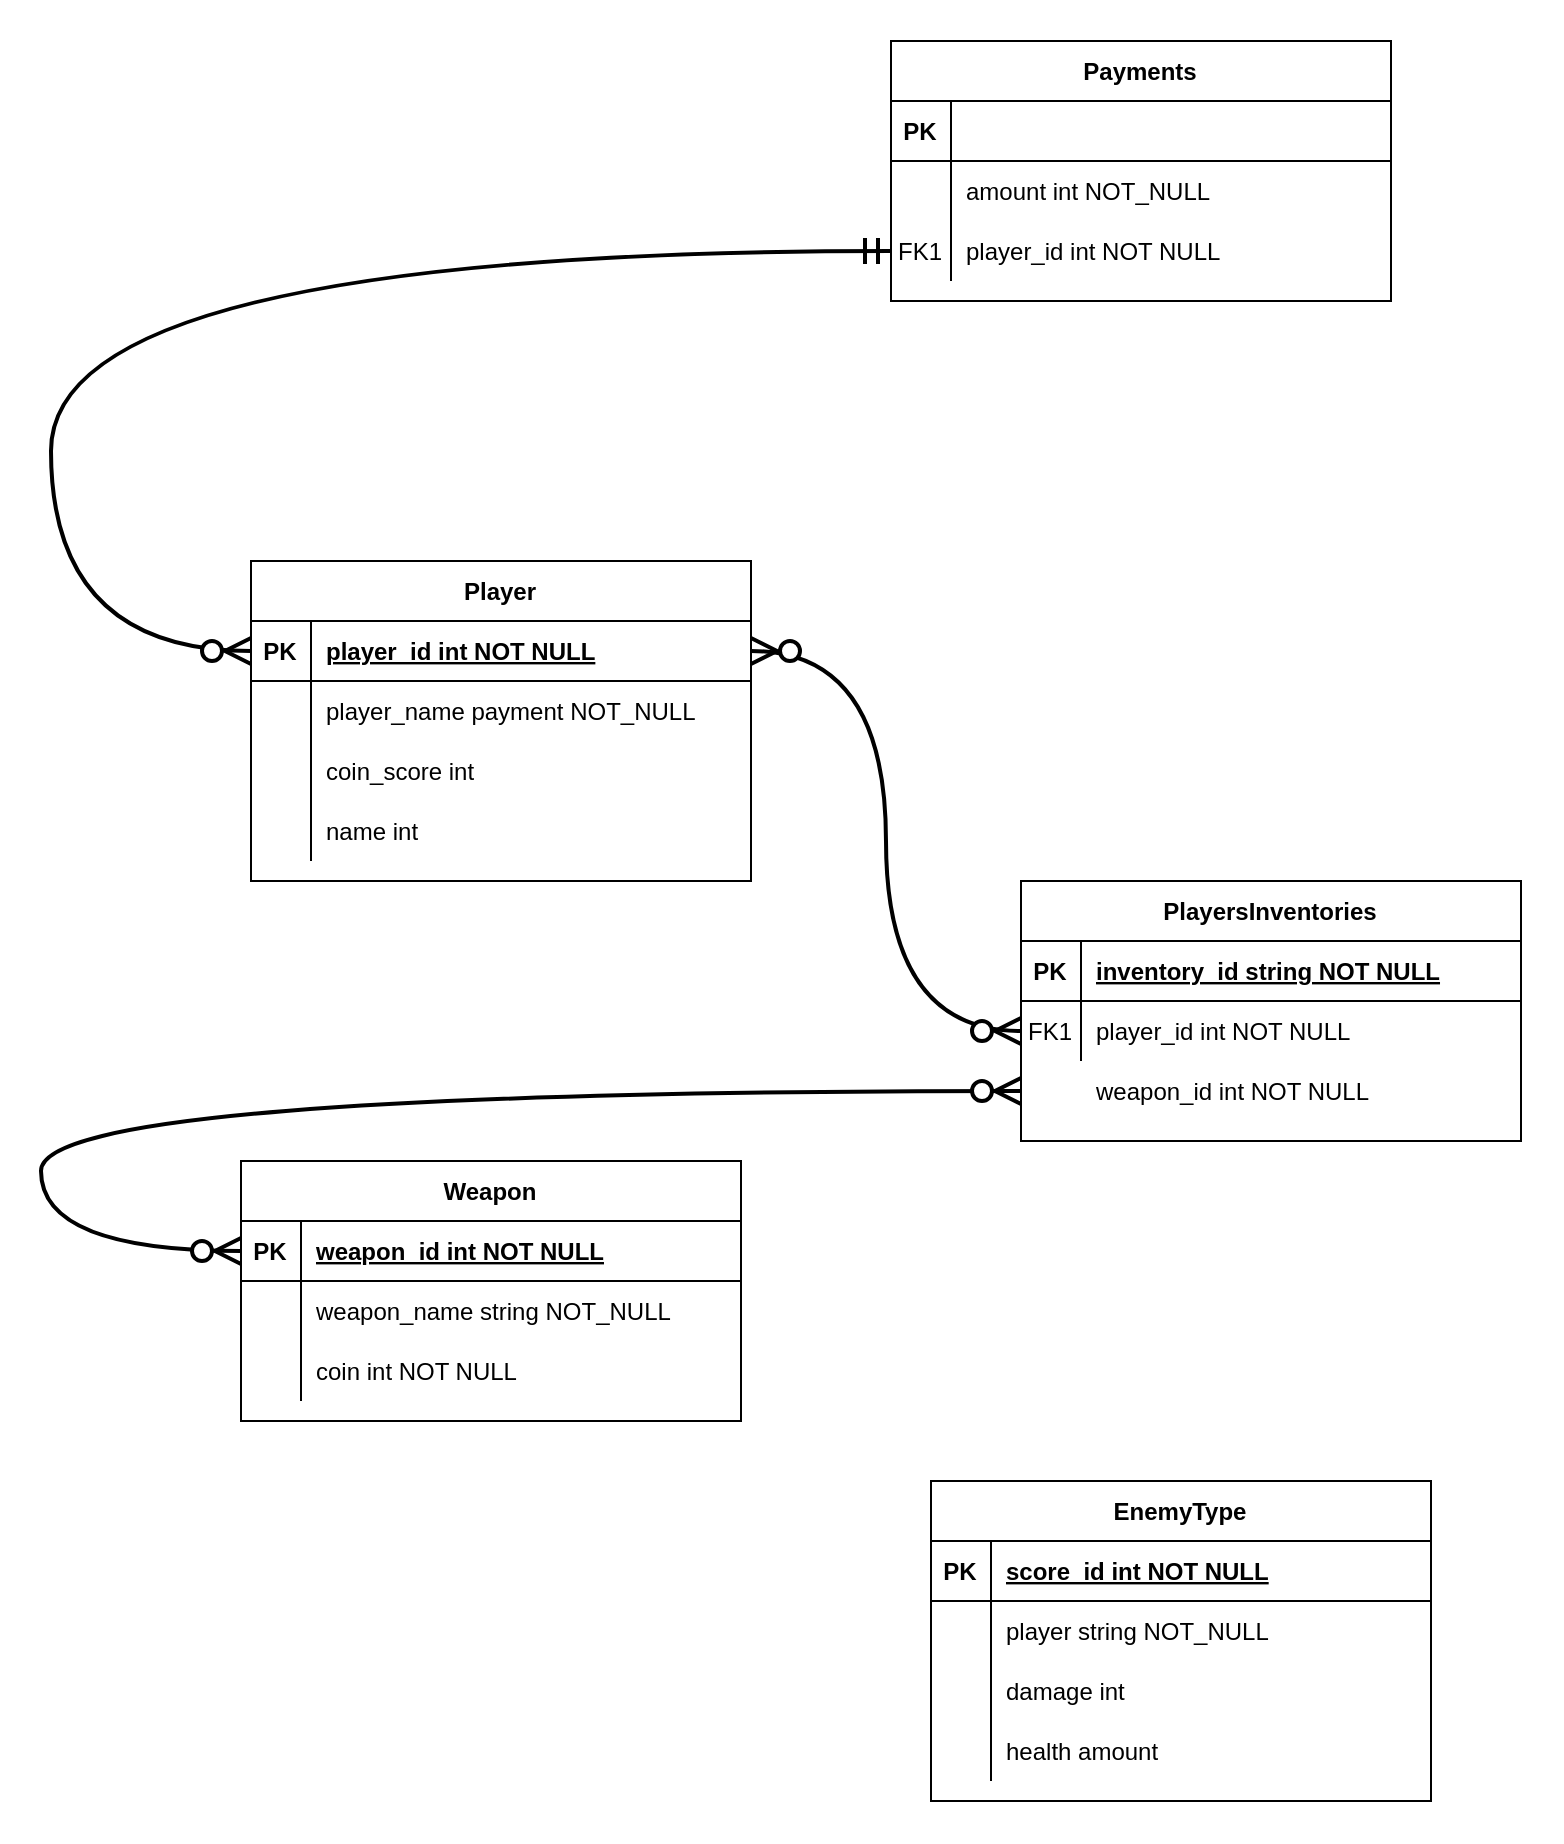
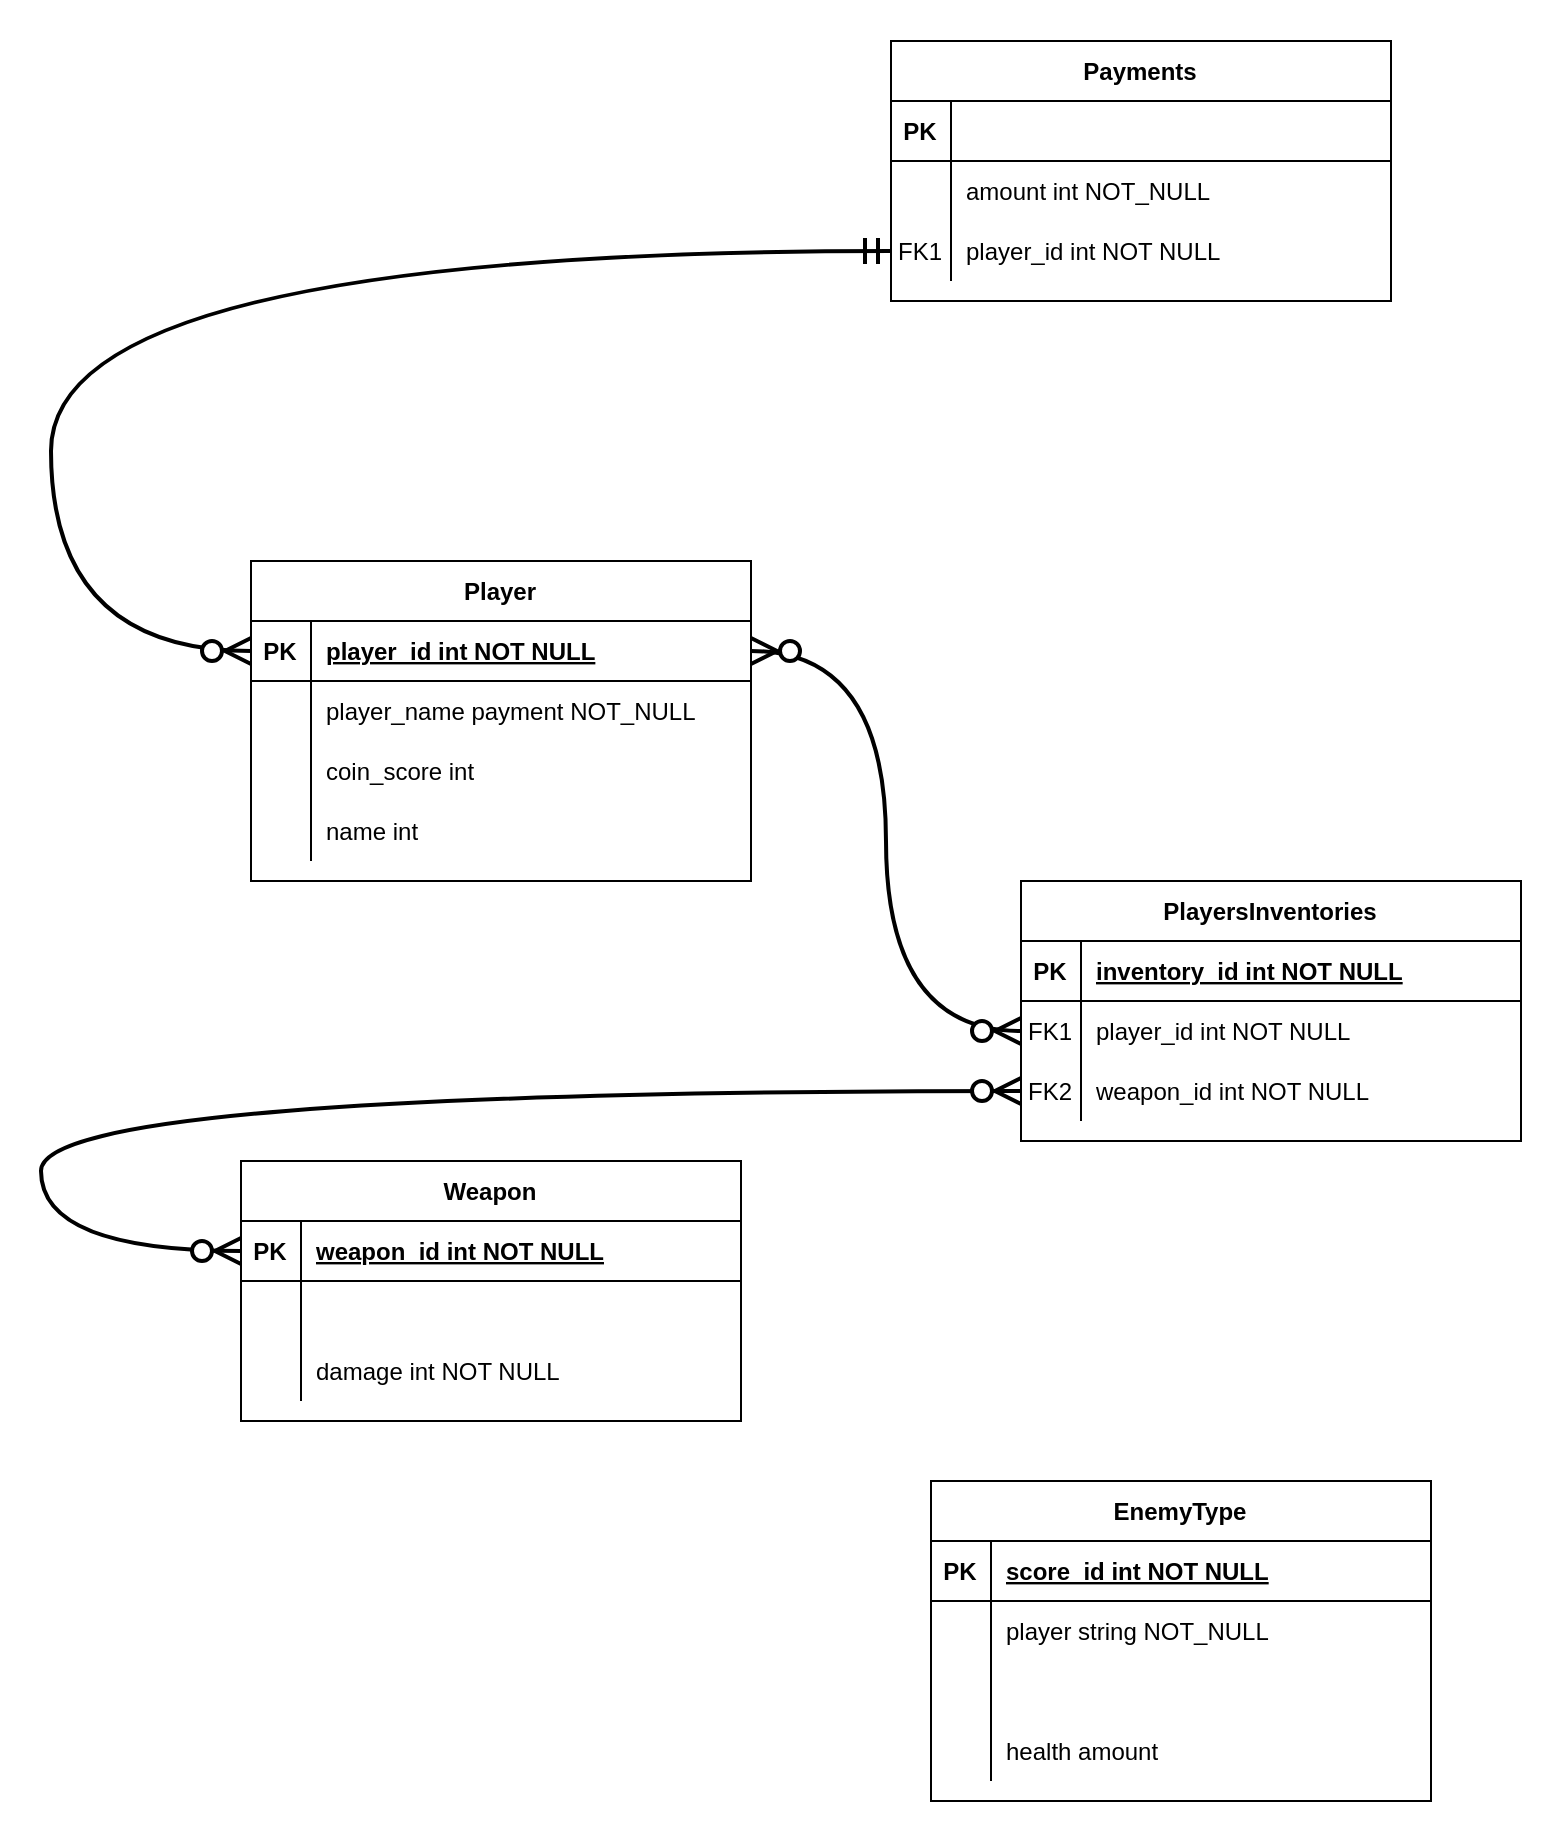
node "inventory_id string NOT NULL": label "inventory_id string NOT NULL" -> "inventory_id int NOT NULL"
node "FK2": added
node "weapon_name string NOT_NULL": removed
node "coin int NOT NULL": label "coin int NOT NULL" -> "damage int NOT NULL"
node "damage int": removed
